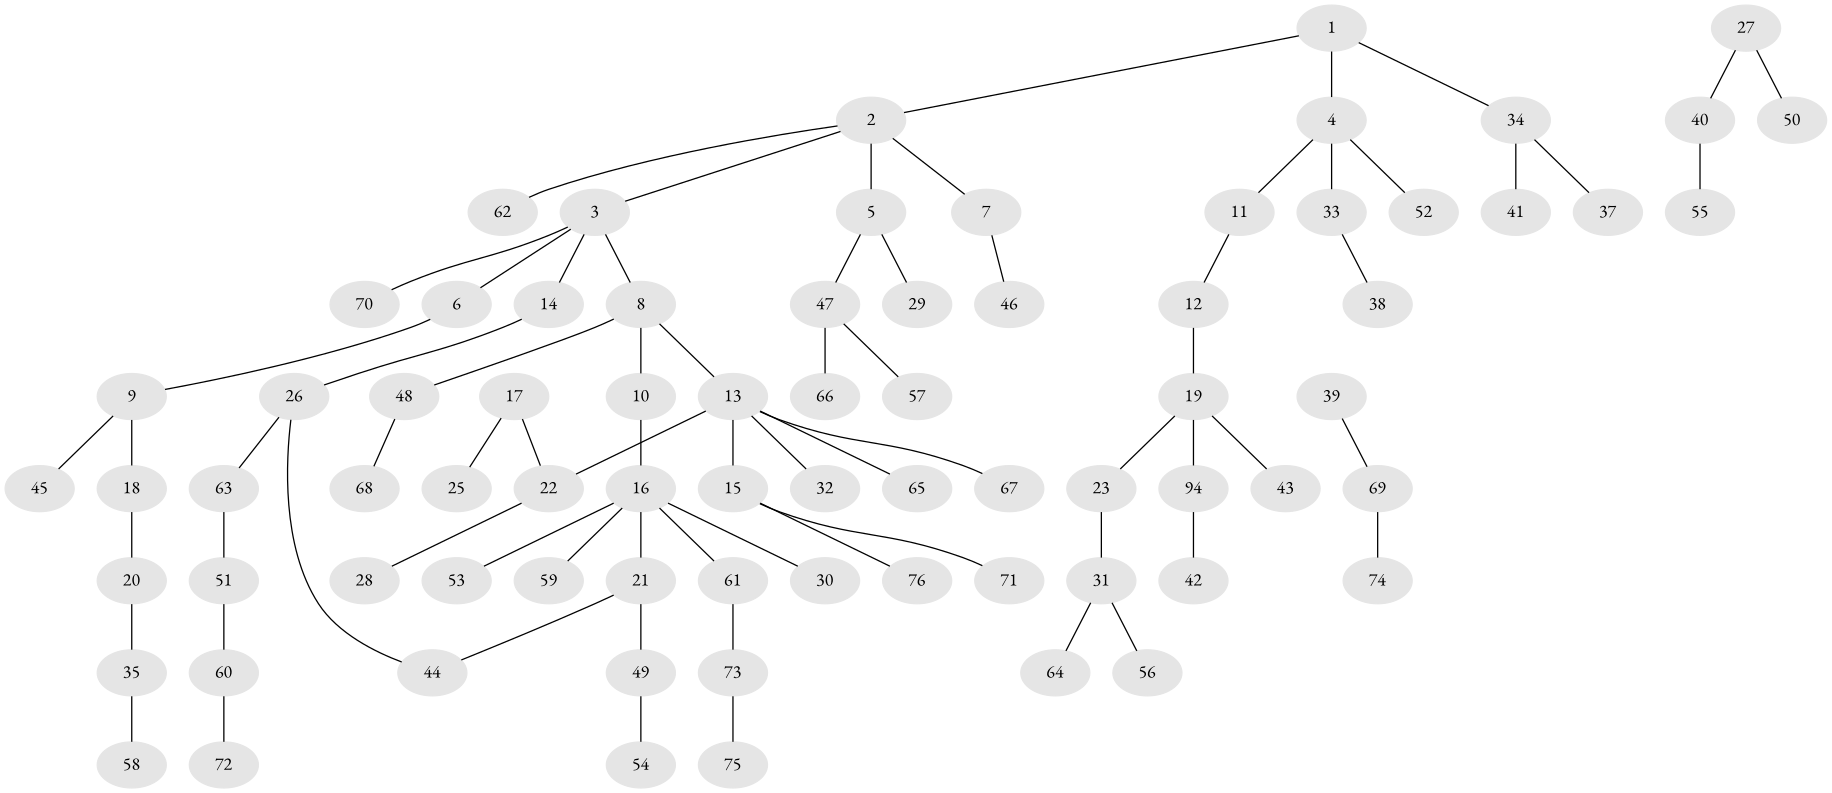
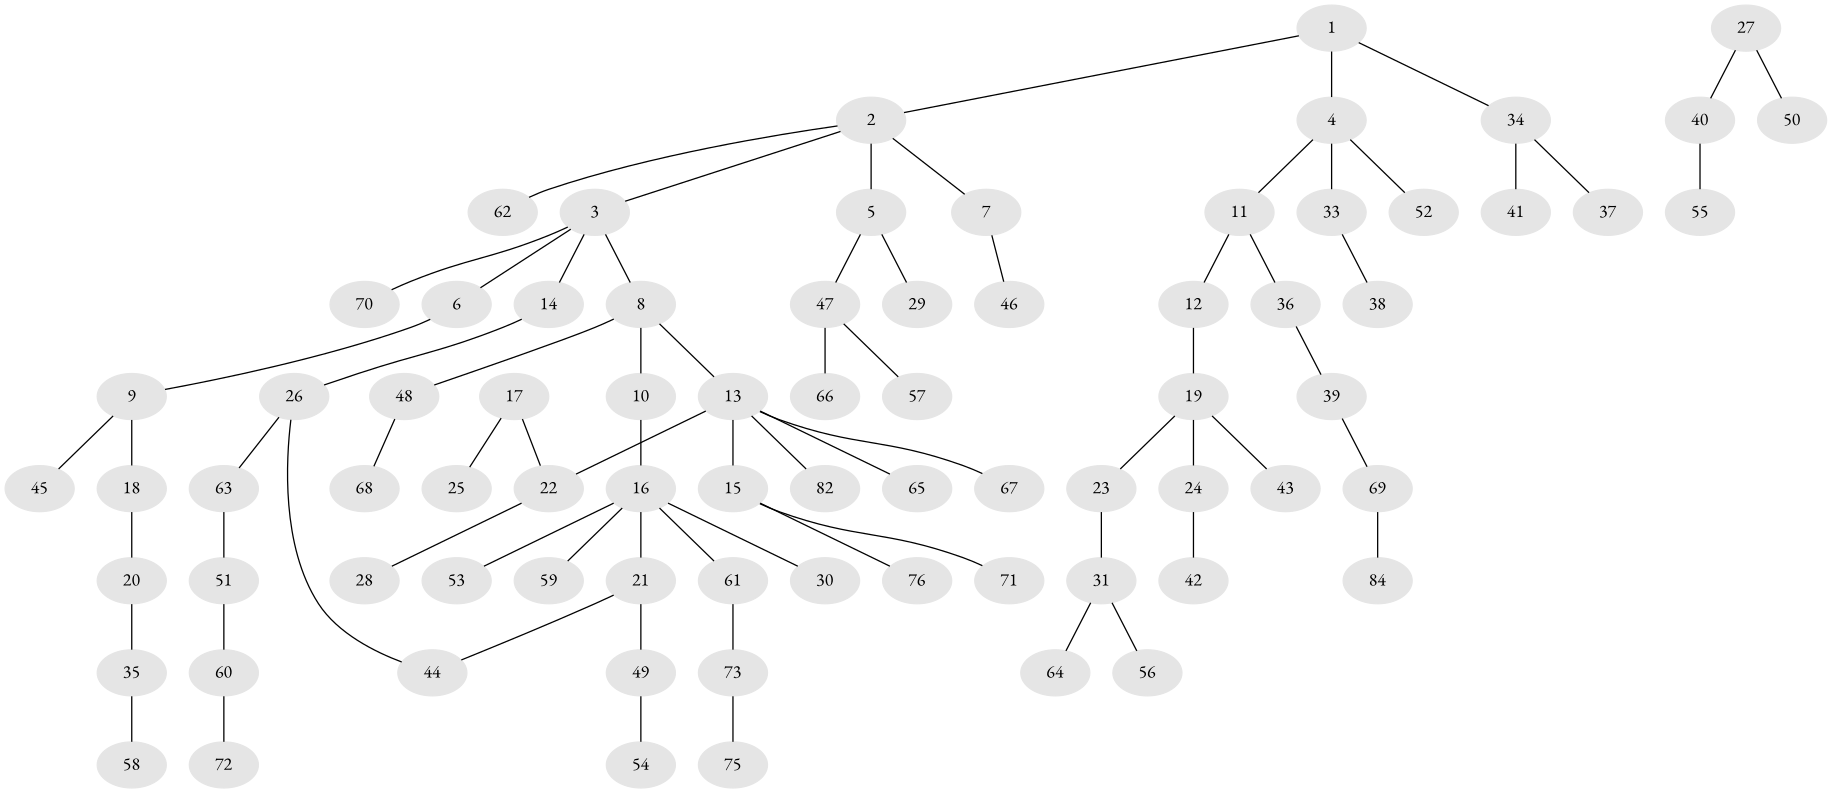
node "36": added
node "32": label "32" -> "82"
node "94": label "94" -> "24"
node "74": label "74" -> "84"
